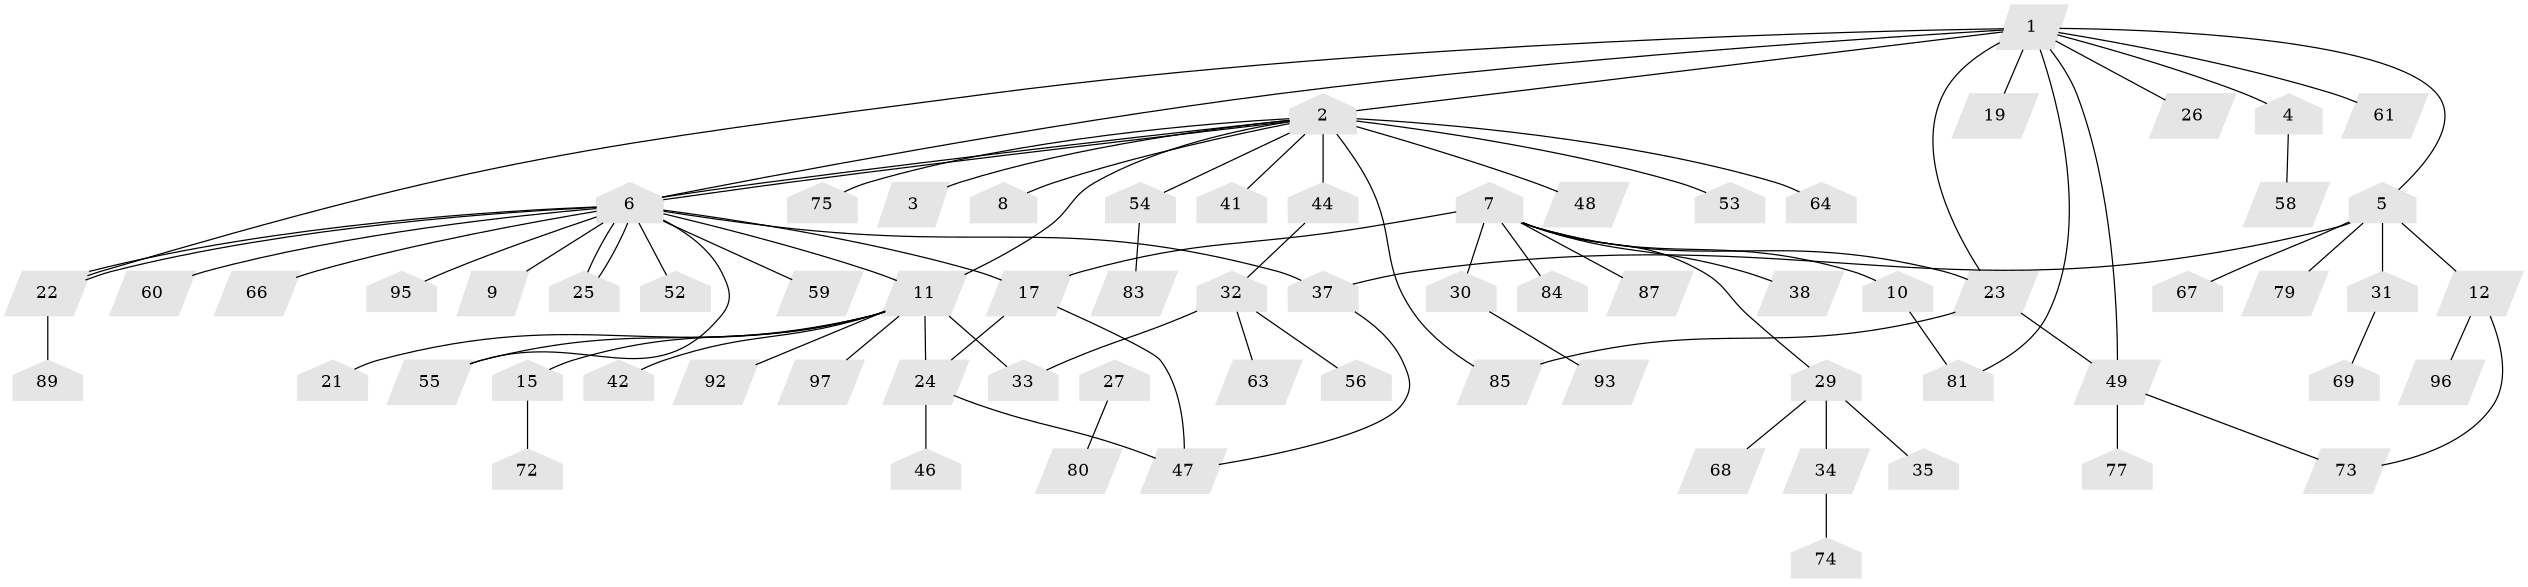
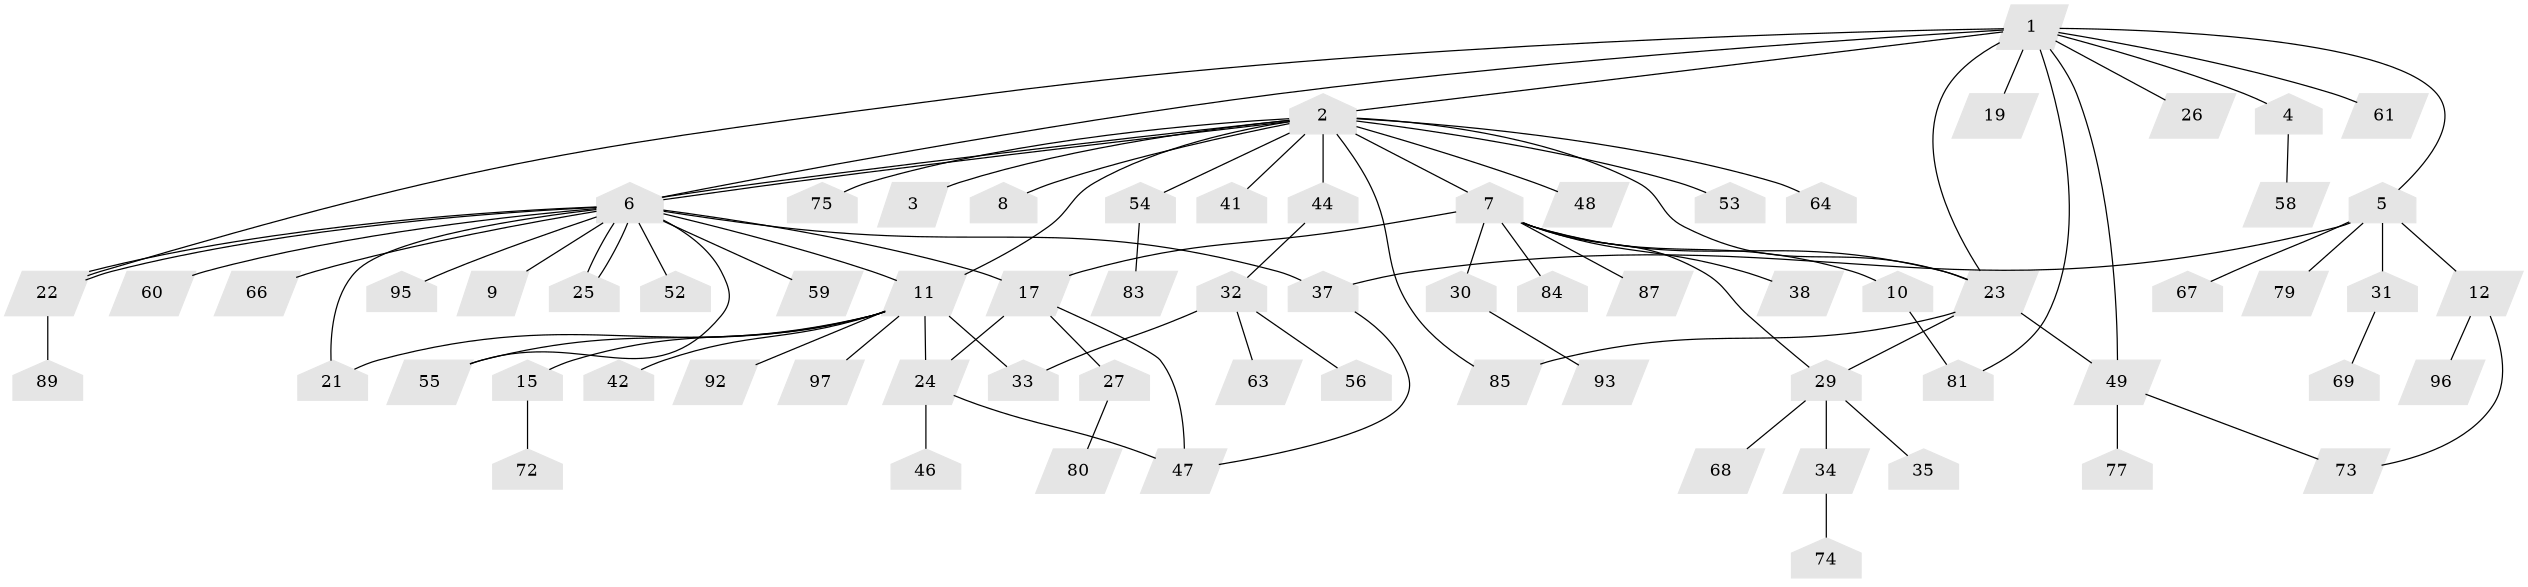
edge "2" -- "7": added
edge "2" -- "23": added
edge "6" -- "21": added
edge "17" -- "27": added
edge "23" -- "29": added
